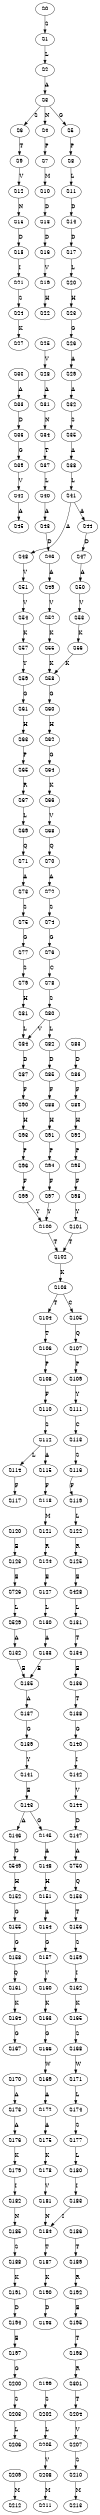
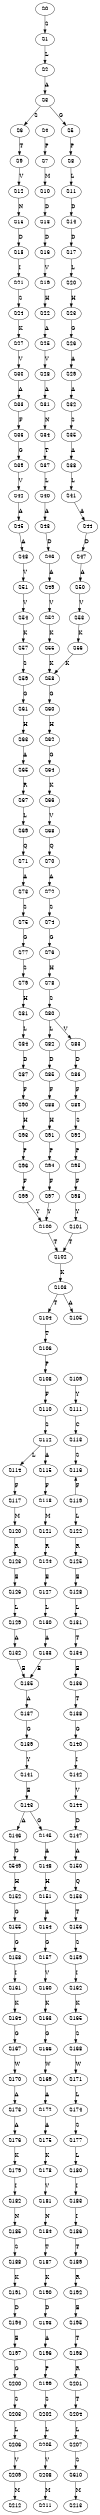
edge "S3" -> "S4": removed, label "N"
edge "S22" -> "S25": added, label "A"
edge "S27" -> "S30": added, label "V"
edge "S33" -> "S36": label "D" -> "F"
edge "S41" -> "S48": now "S45" -> "S48"
edge "S57" -> "S59": label "Y" -> "S"
edge "S63" -> "S65": label "P" -> "A"
edge "S76" -> "S78": label "C" -> "H"
edge "S80" -> "S84": now "S80" -> "S83"
edge "S89" -> "S92": label "H" -> "S"
edge "S103" -> "S105": label "C" -> "A"
node "S107": removed
edge "S116" -> "S119": reversed
edge "S117" -> "S120": added, label "M"
edge "S120" -> "S123": label "E" -> "R"
node "S726": label "S726" -> "S126"
node "S428": label "S428" -> "S128"
node "S529": label "S529" -> "S129"
node "S750": label "S750" -> "S150"
edge "S158" -> "S161": label "Q" -> "I"
edge "S167" -> "S170": added, label "W"
edge "S183" -> "S184": now "S183" -> "S186"
node "S196": added
node "S301": label "S301" -> "S201"
edge "S204" -> "S207": label "V" -> "L"
edge "S206" -> "S209": added, label "V"
node "S210": label "S210" -> "S610"
